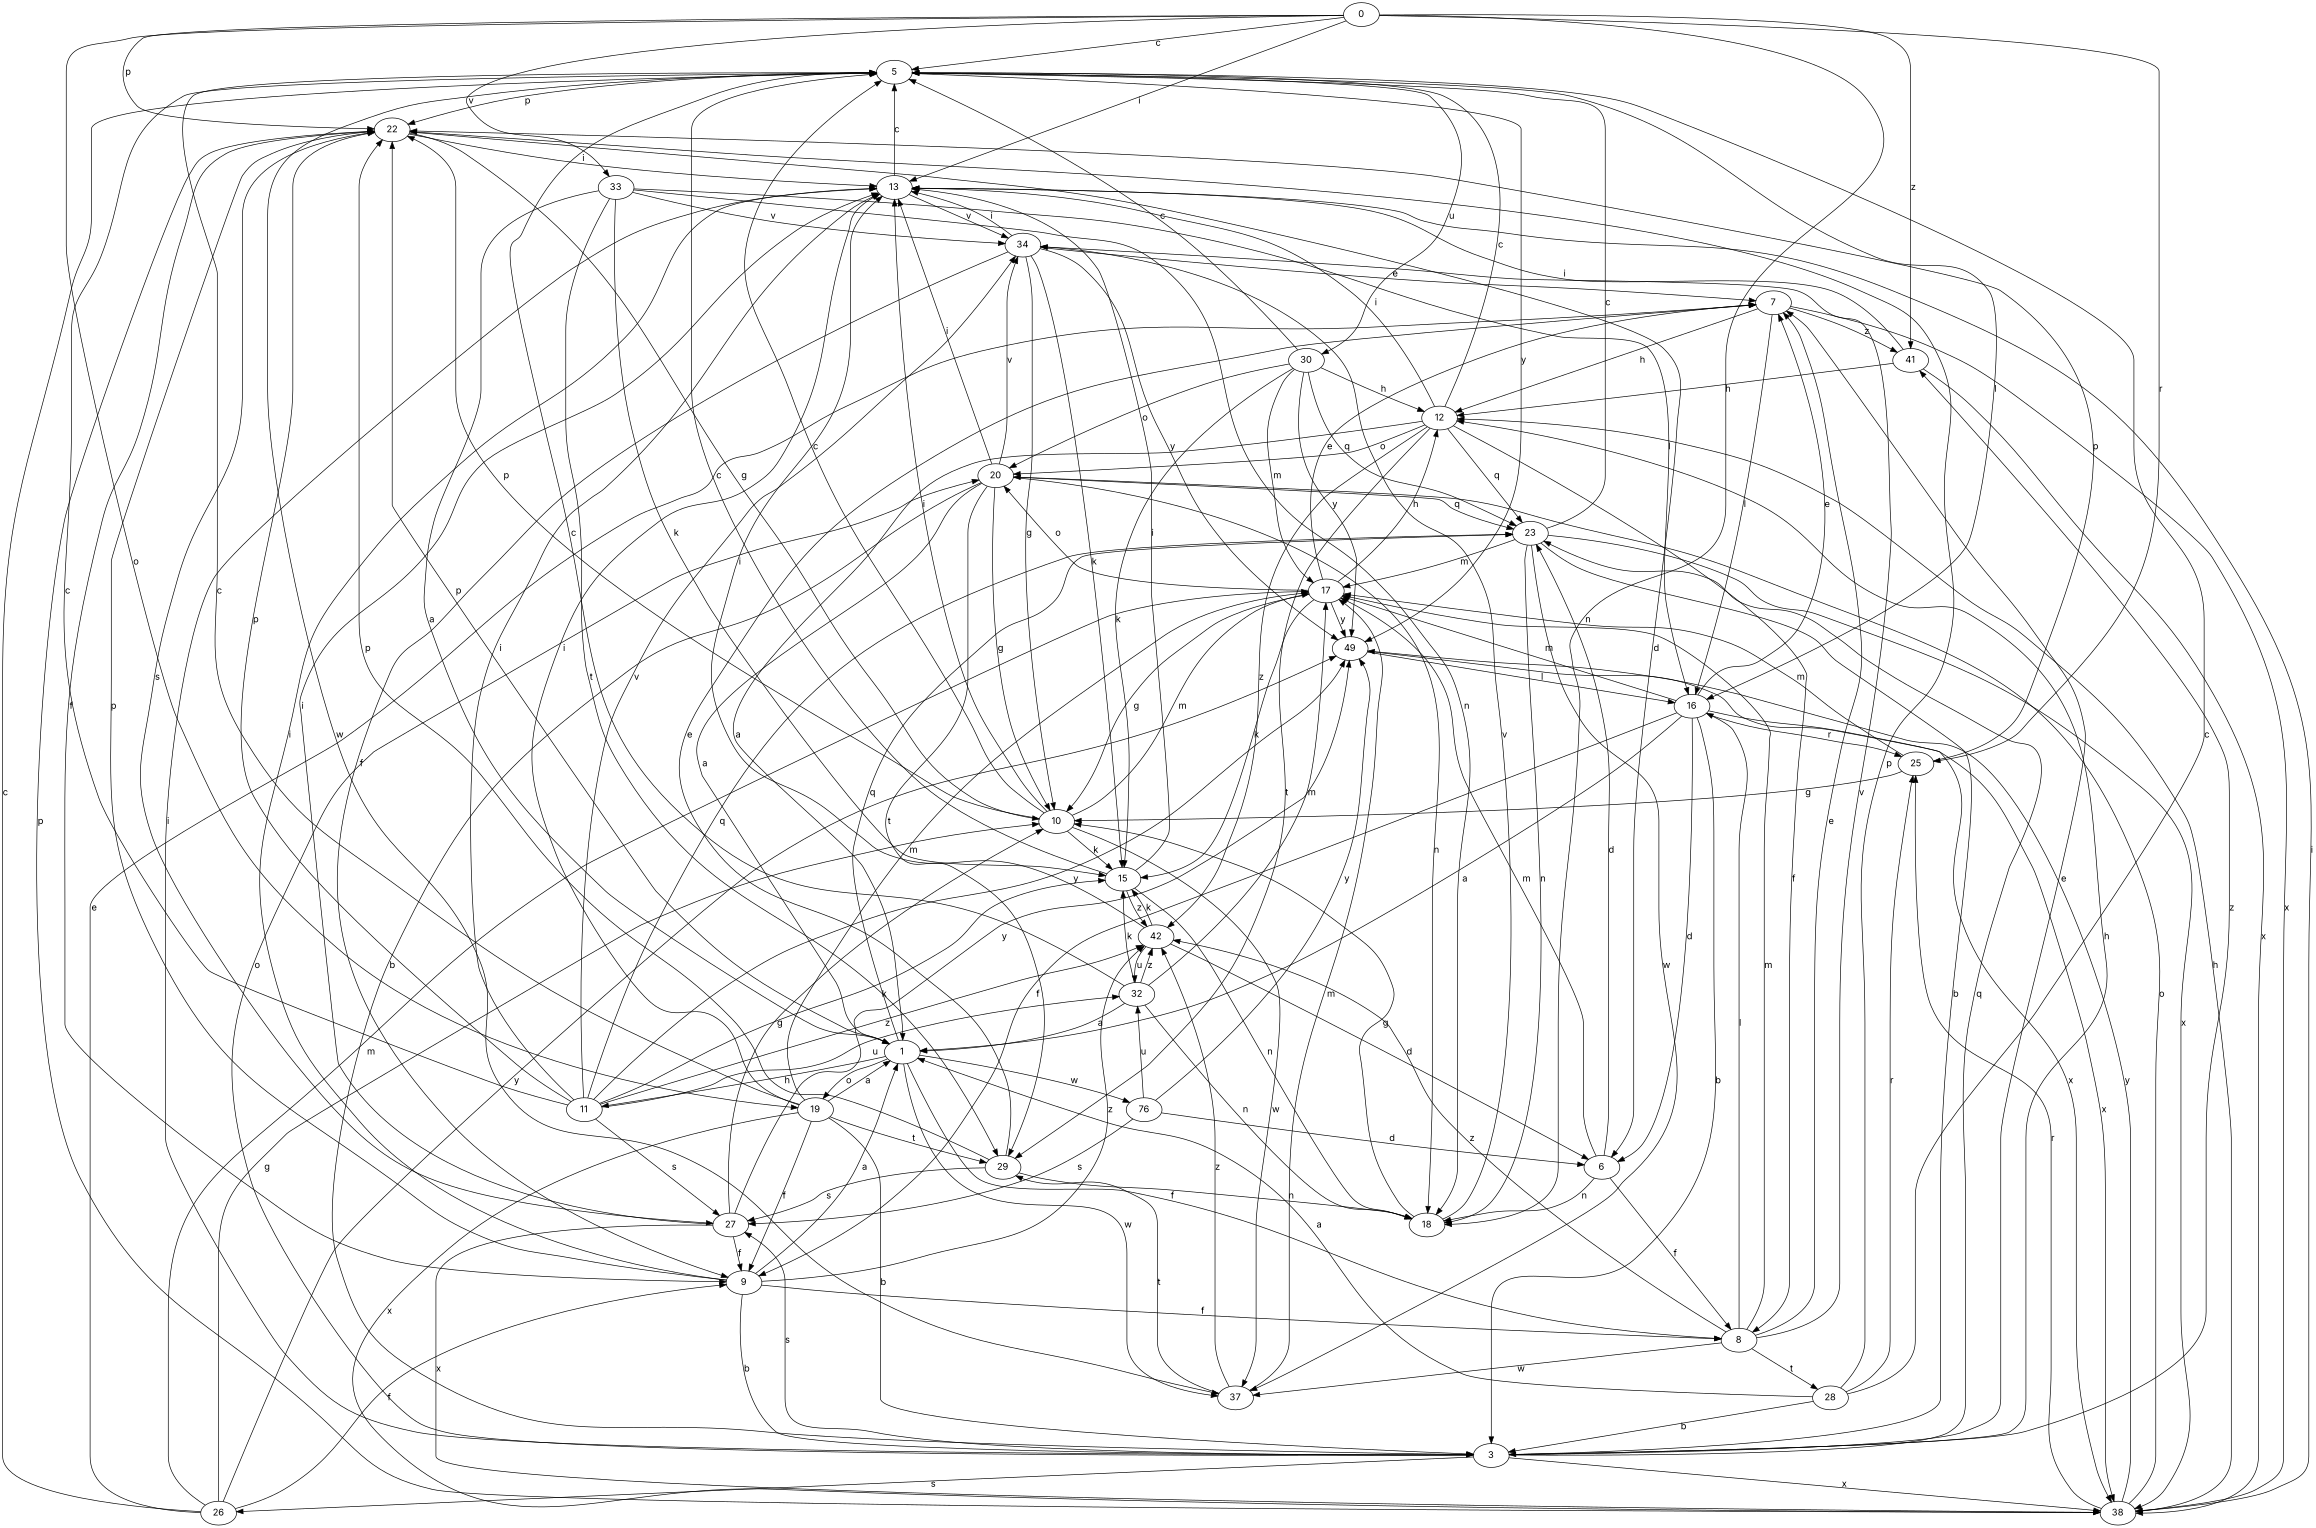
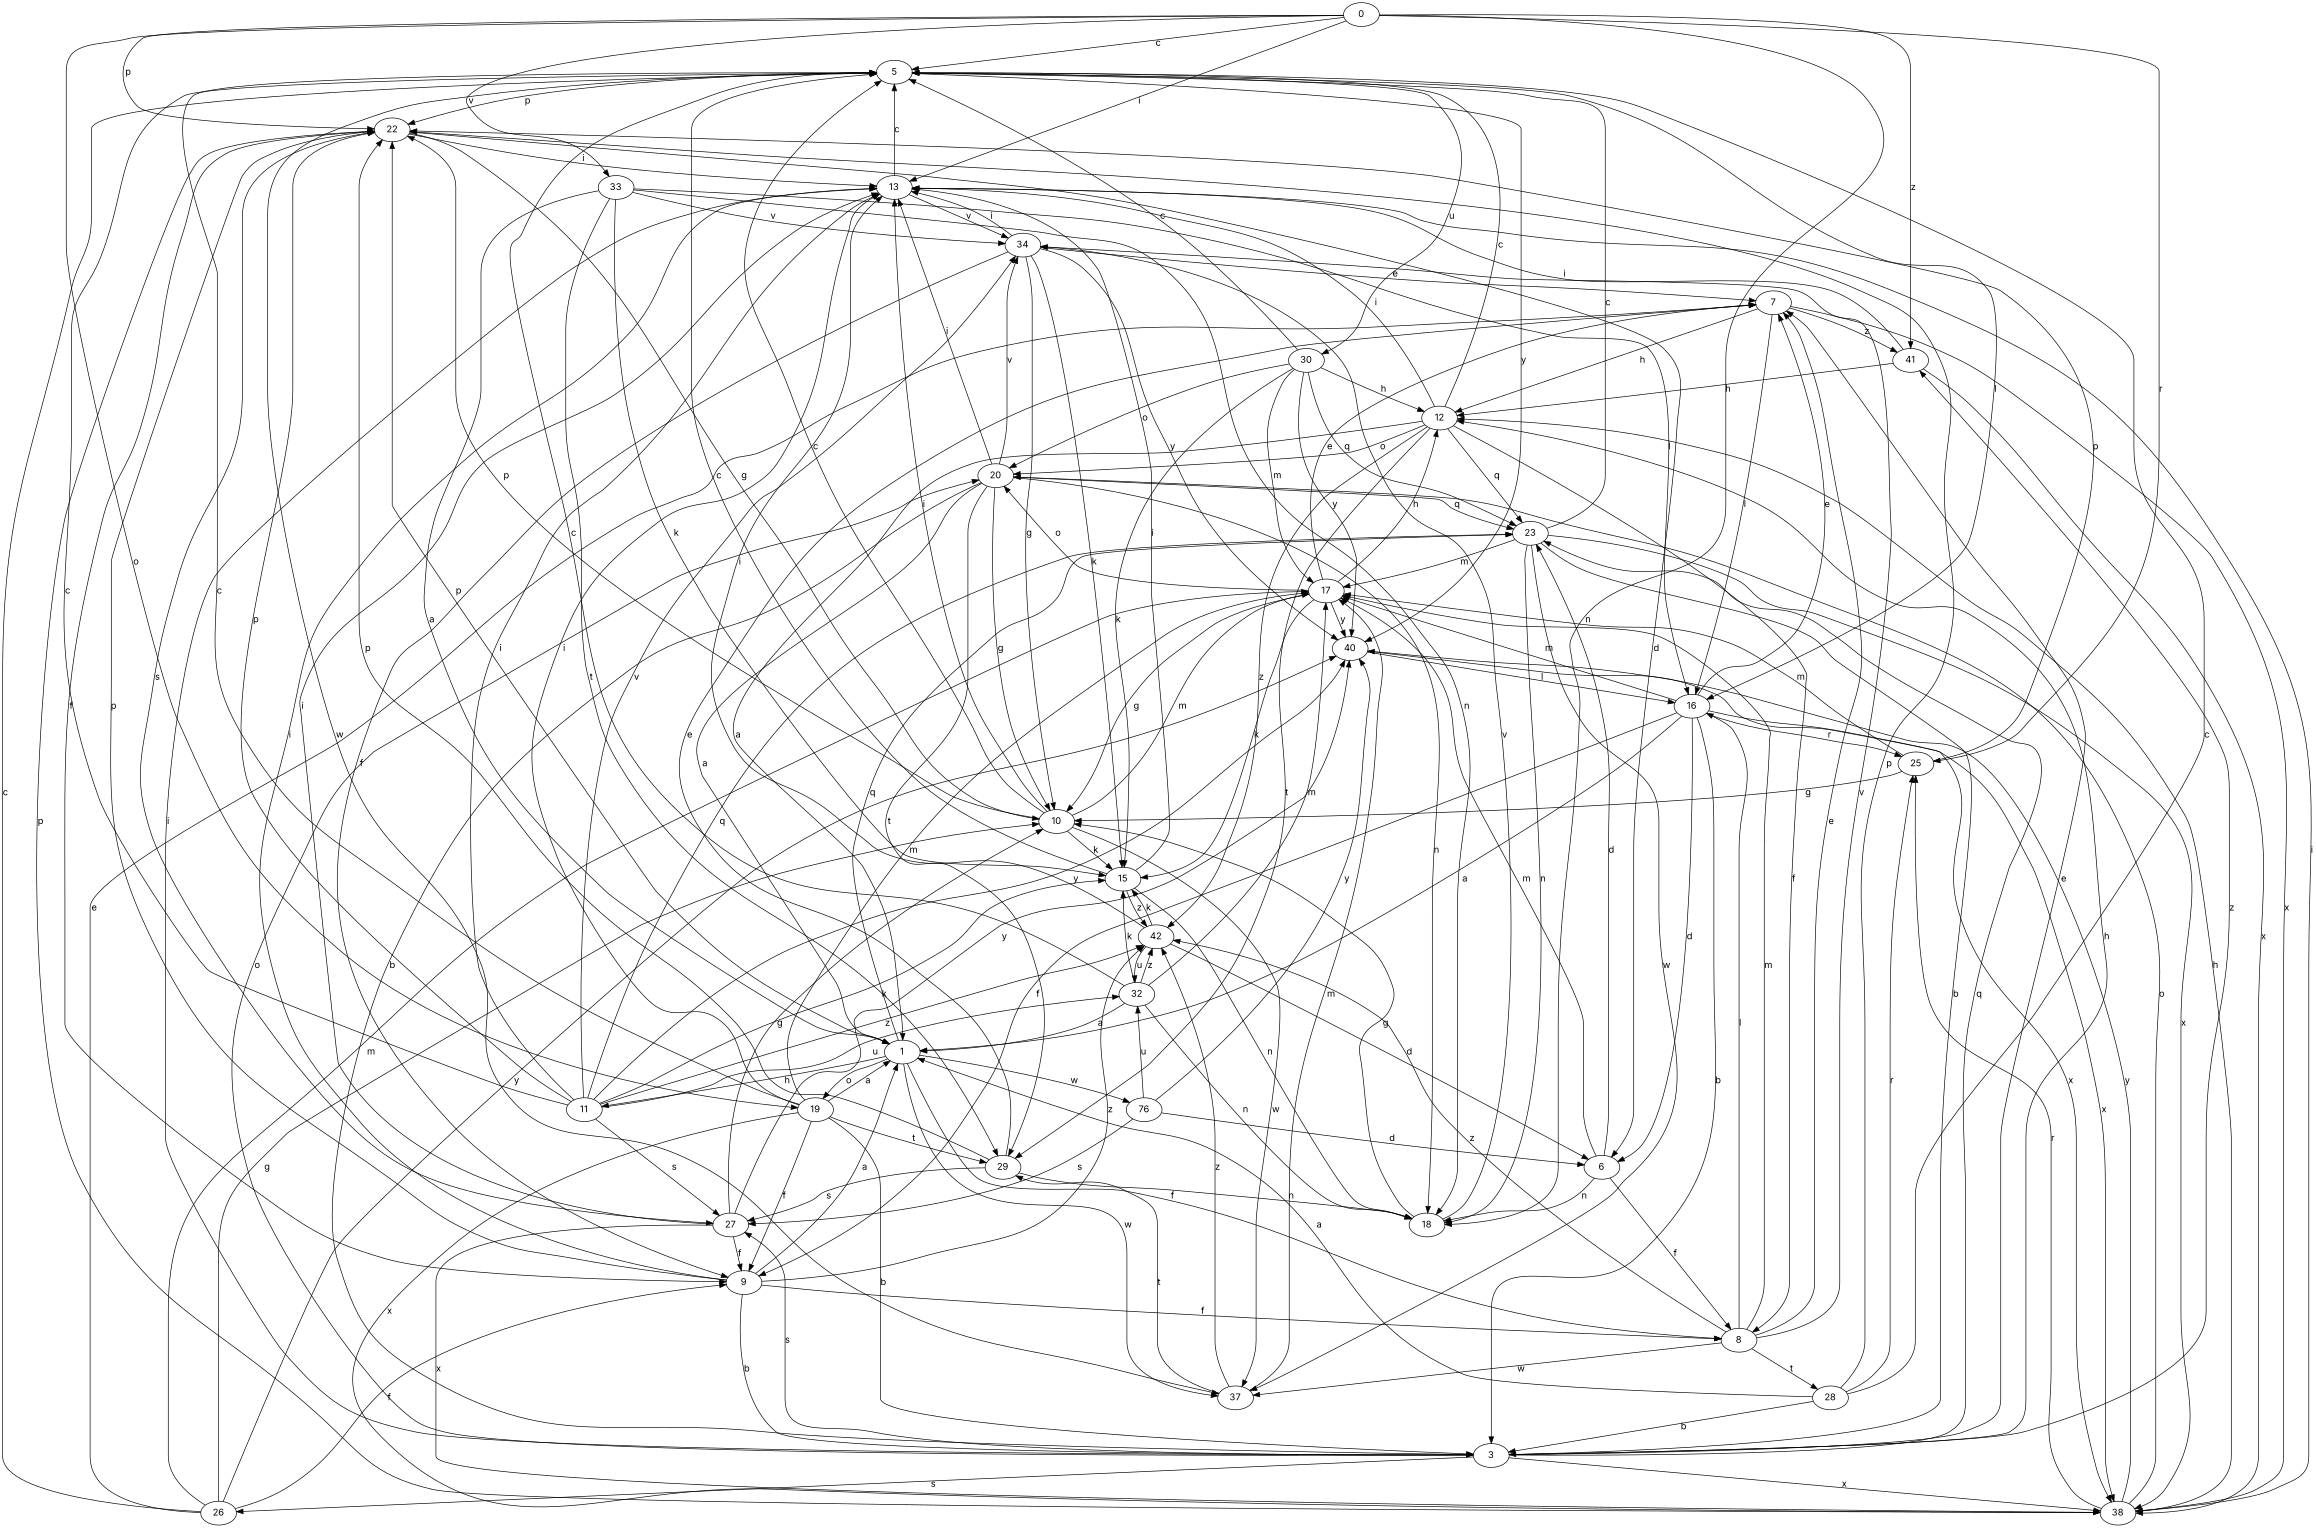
node "49": label "49" -> "40"
